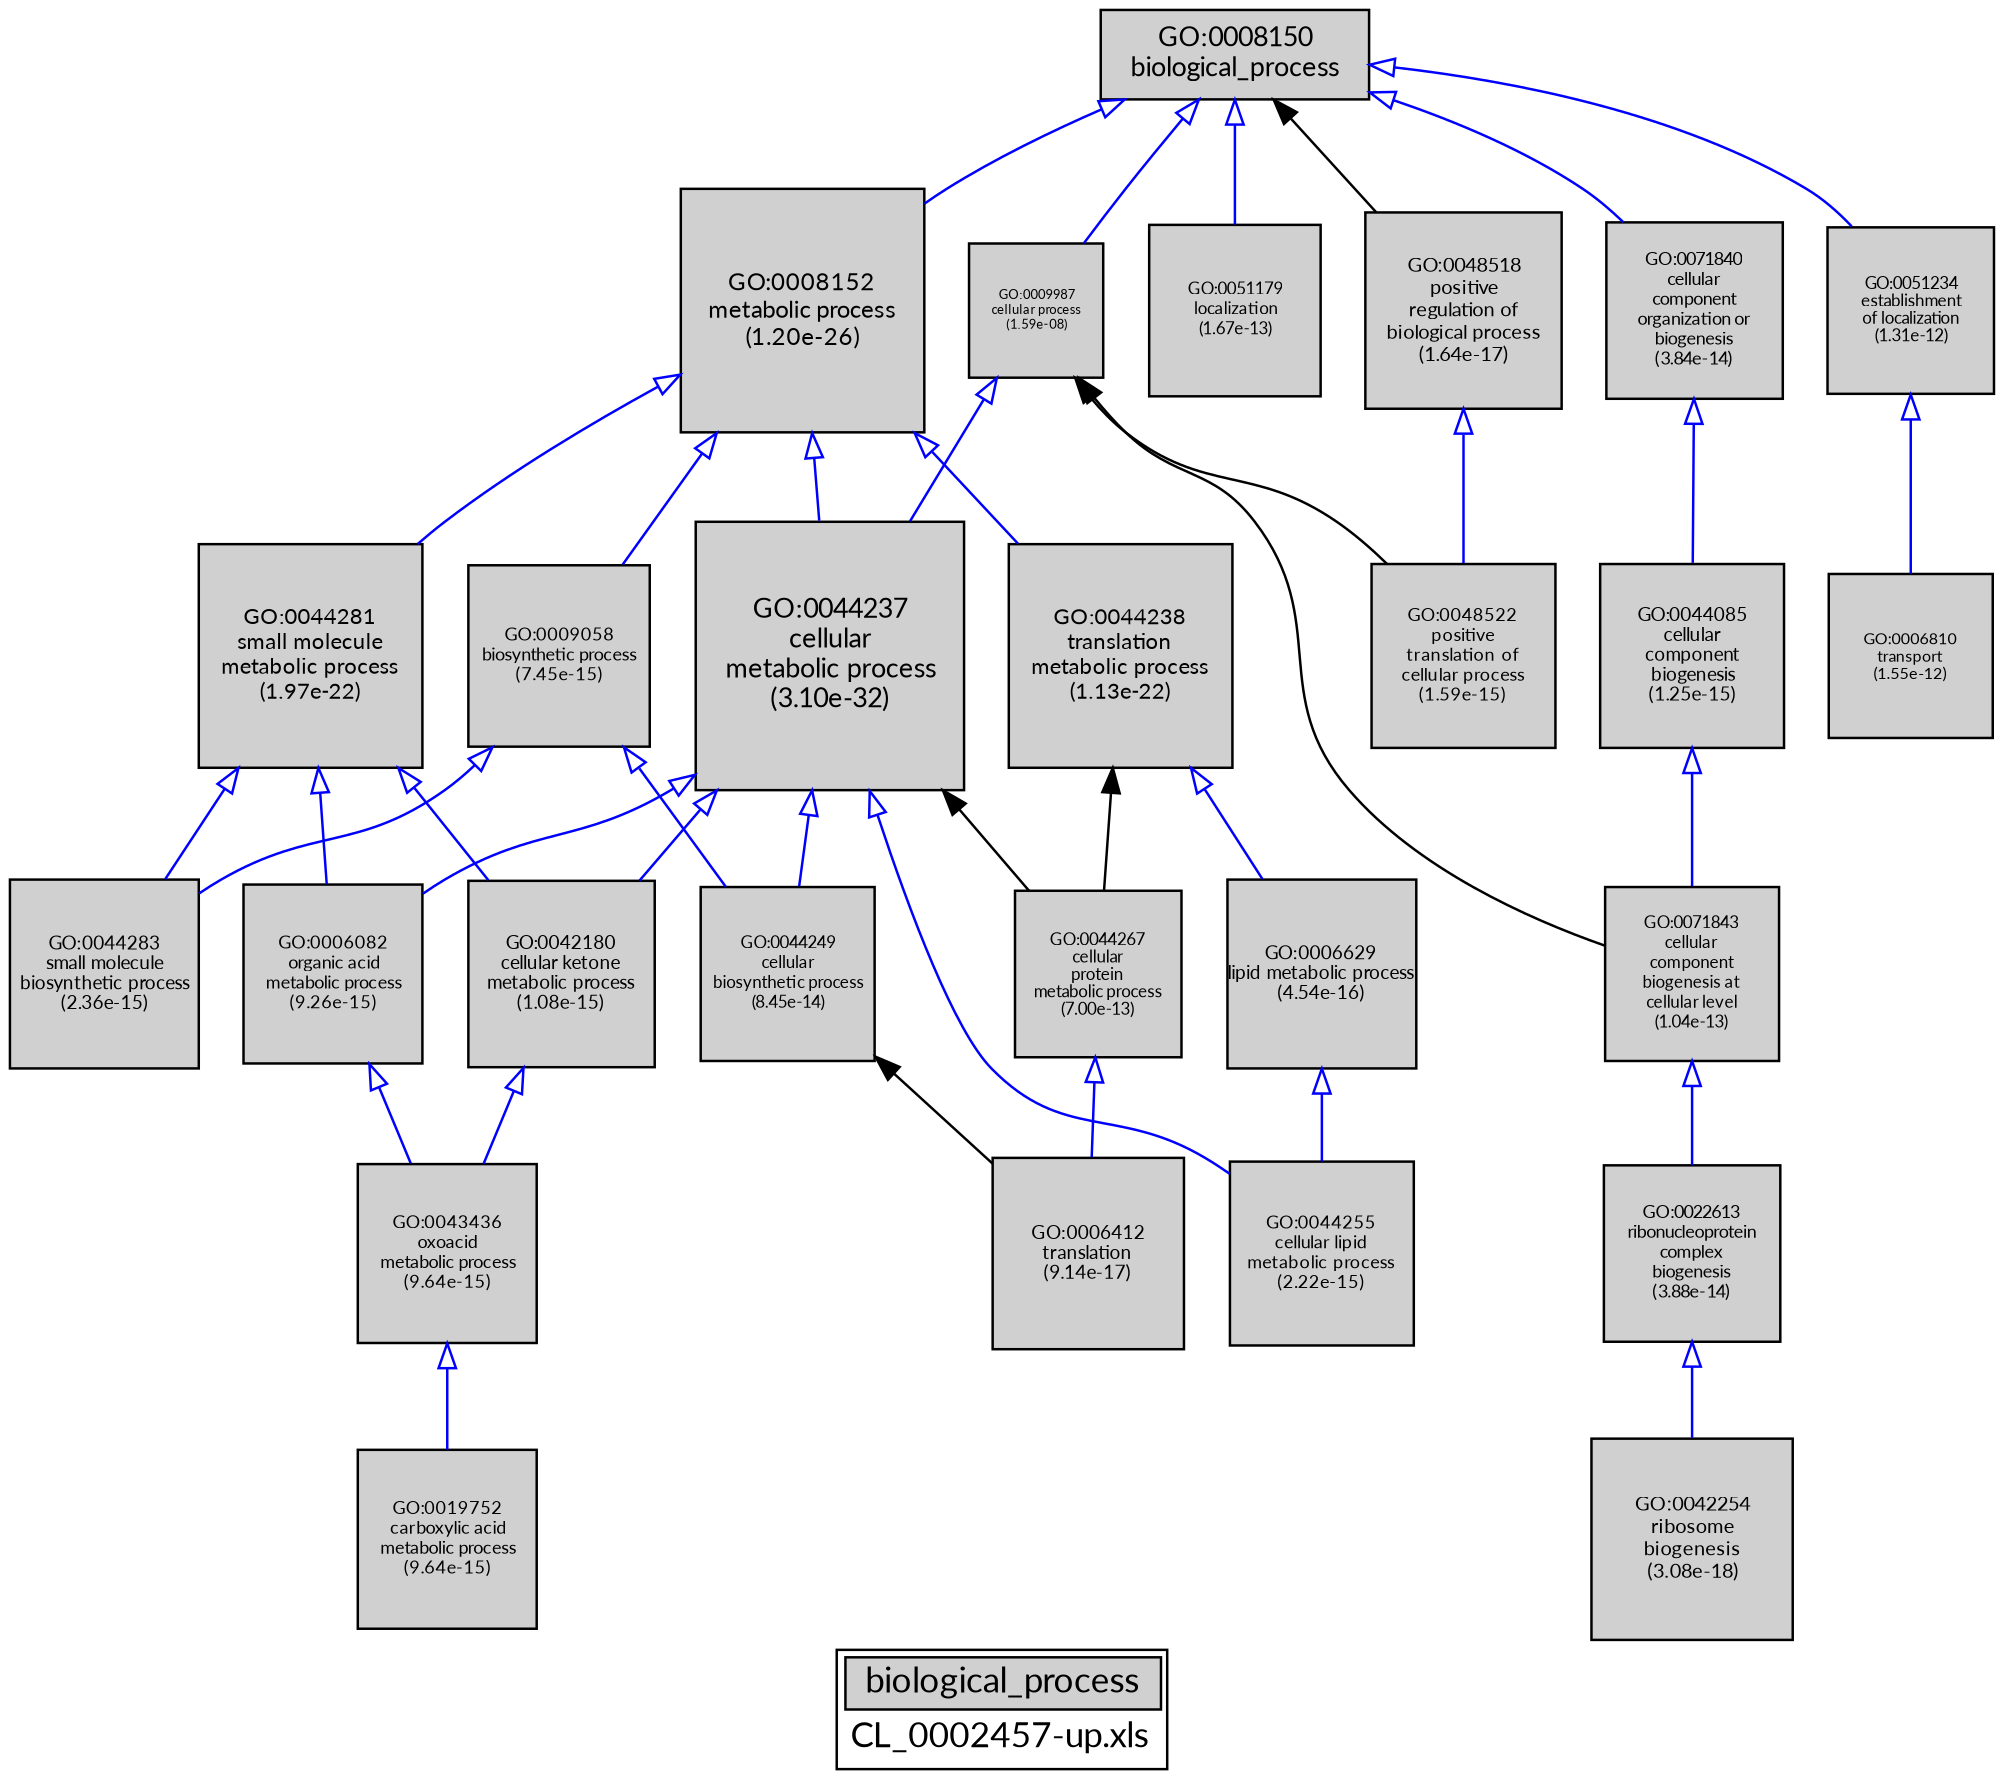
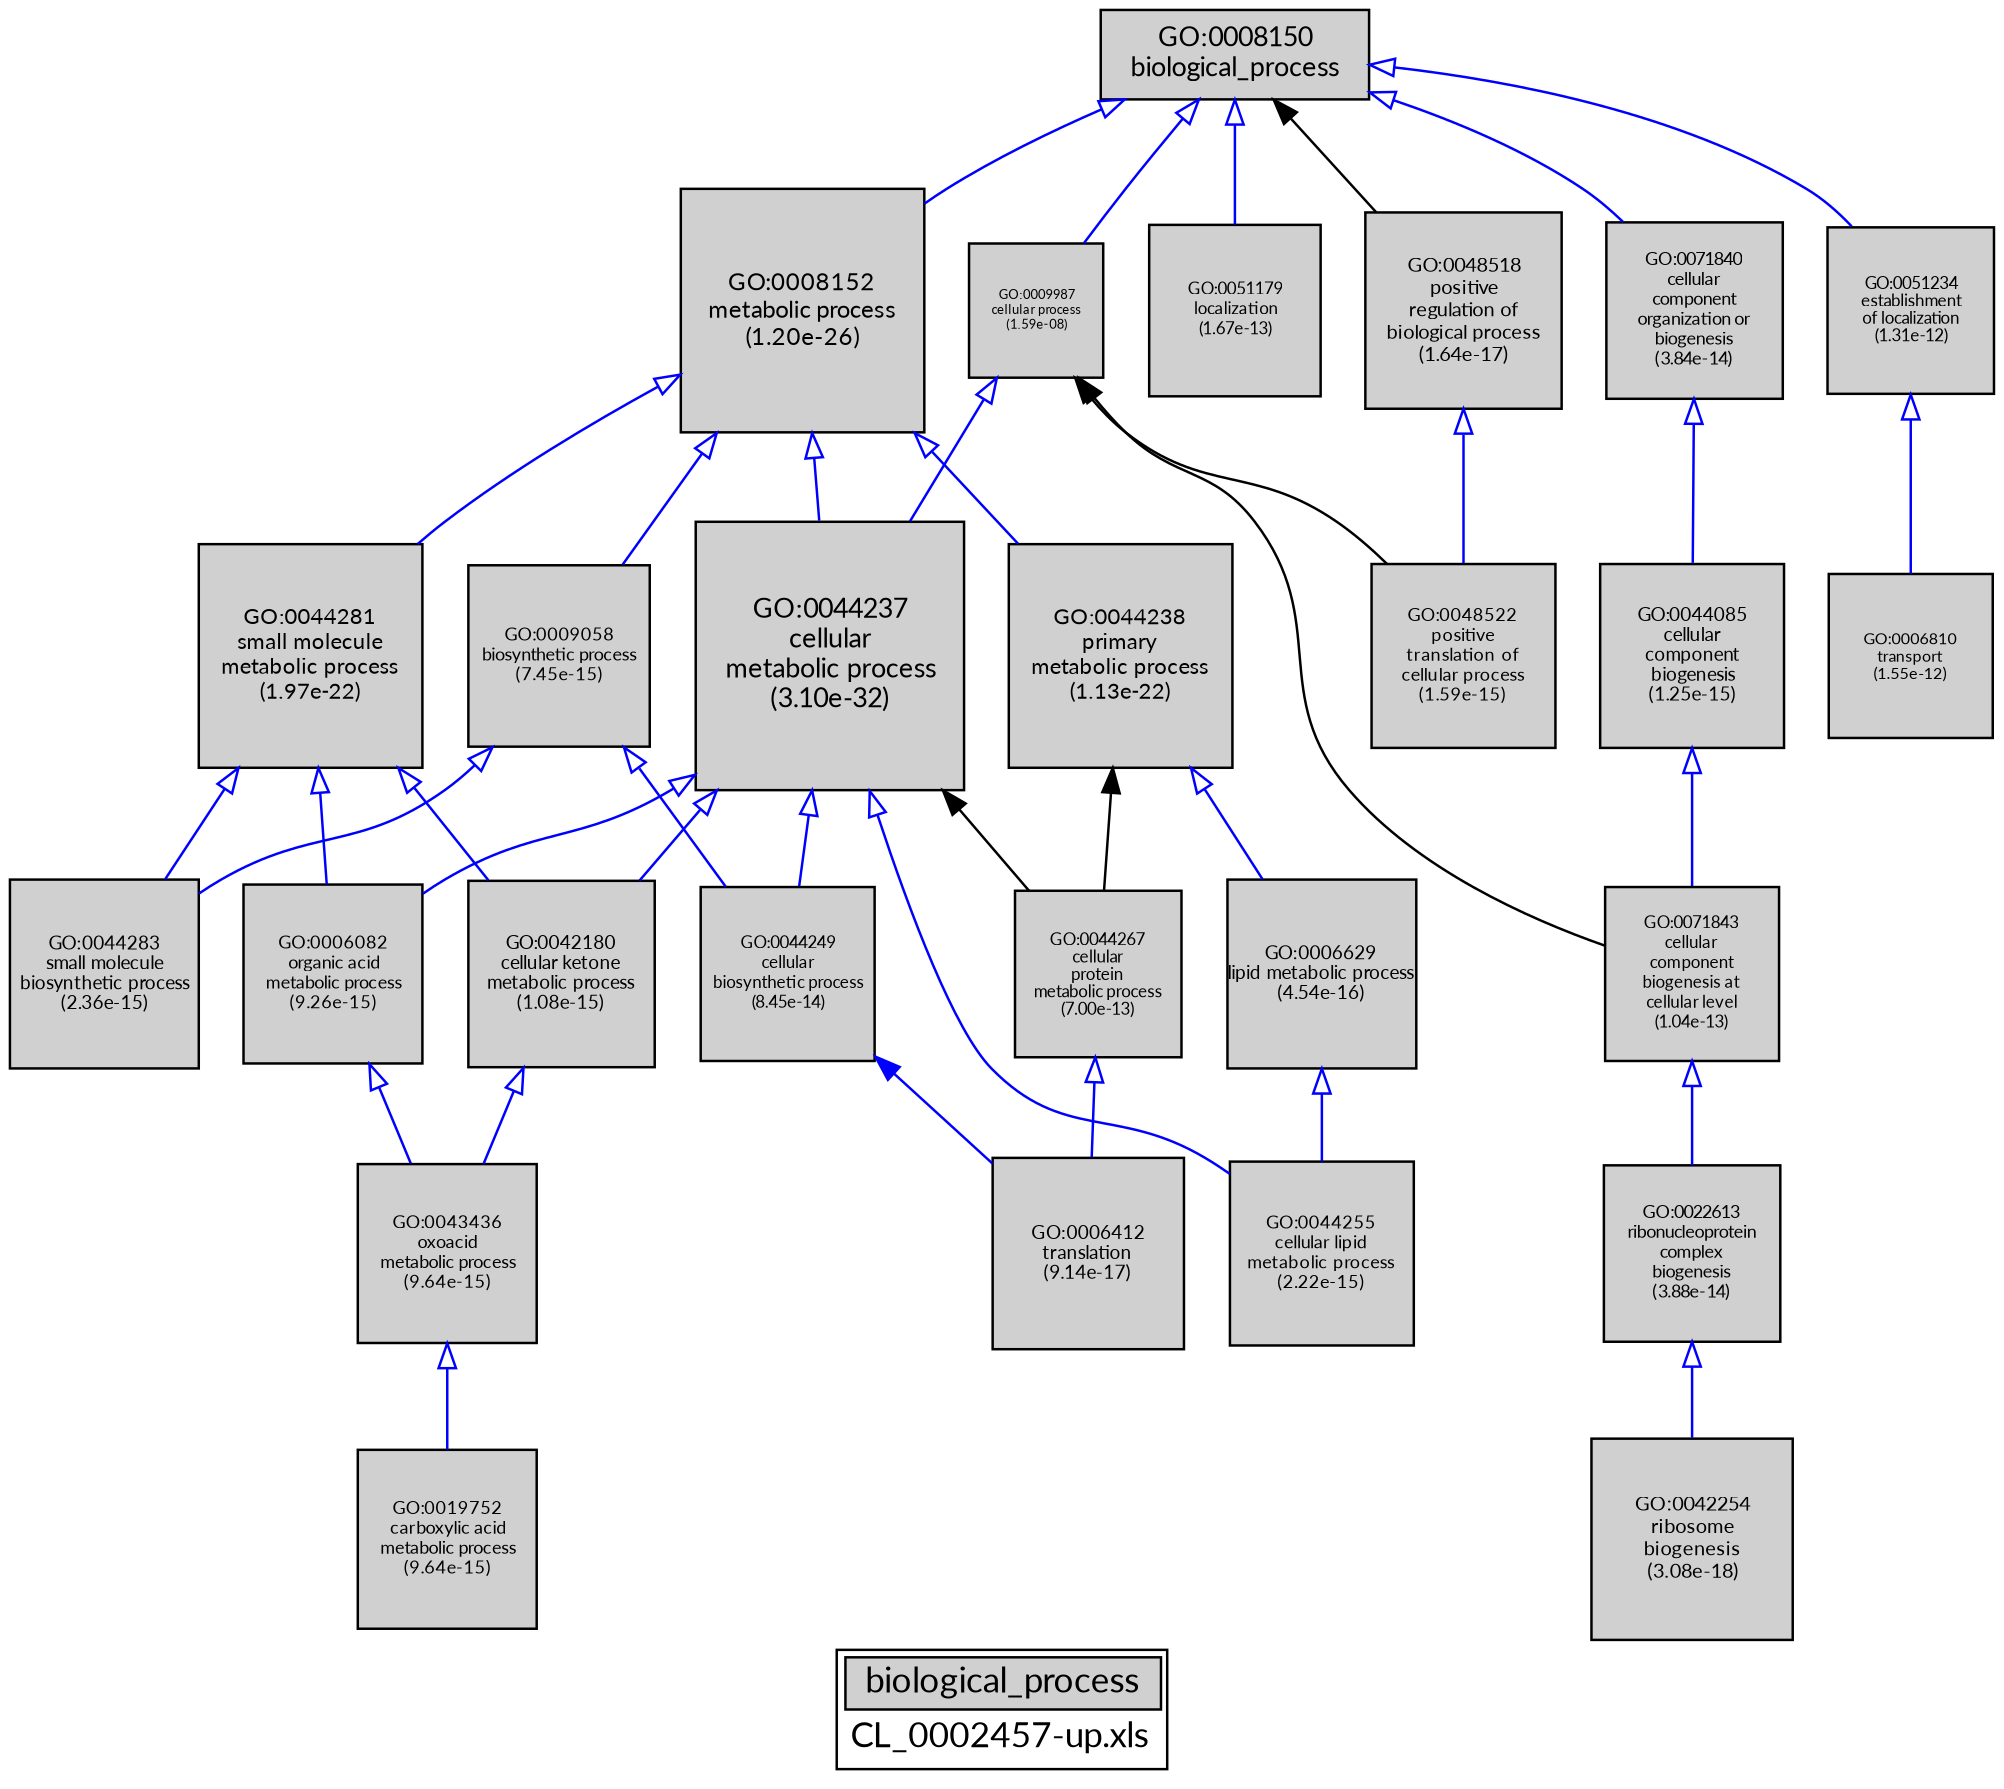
node "GO:0044238": text "translation" -> "primary"
edge "GO:0006412" -> "GO:0044249": color black -> blue
